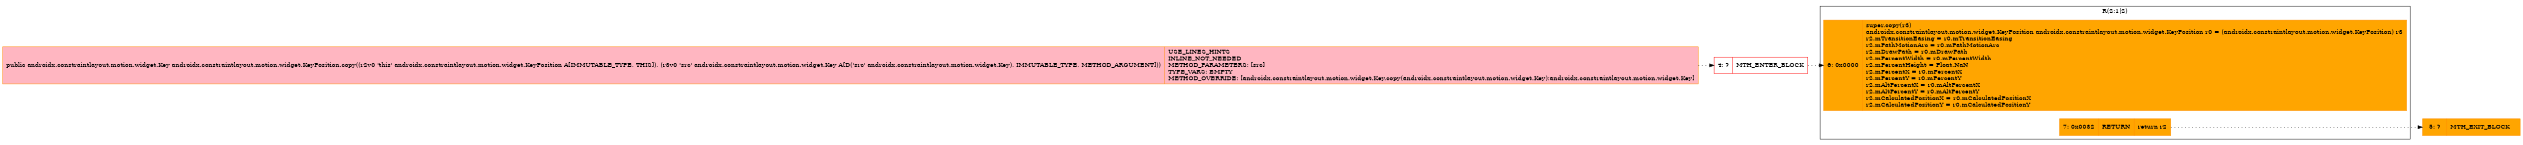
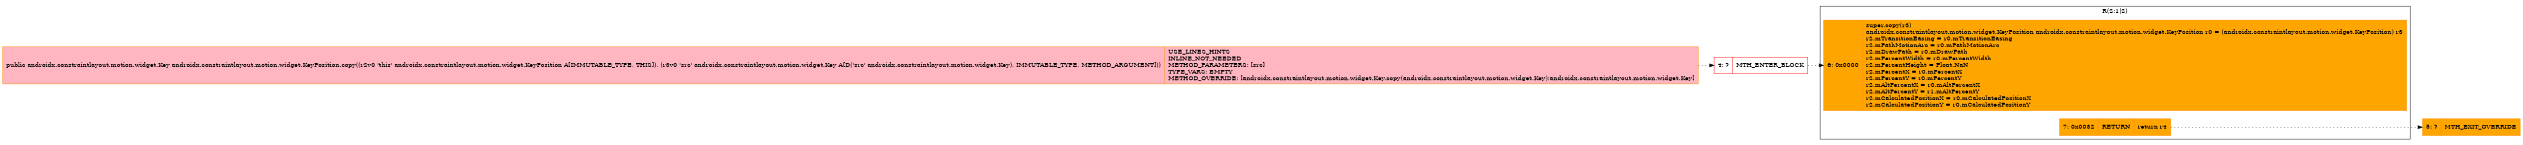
node "6: 0x0000": text "r2.mAltPercentY = r0.mAltPercentY" -> "r2.mAltPercentY = r1.mAltPercentY"
node "7: 0x0032": text "return r2" -> "return r4"
node "5: ?": text "MTH_EXIT_BLOCK" -> "MTH_EXIT_OVERRIDE"
